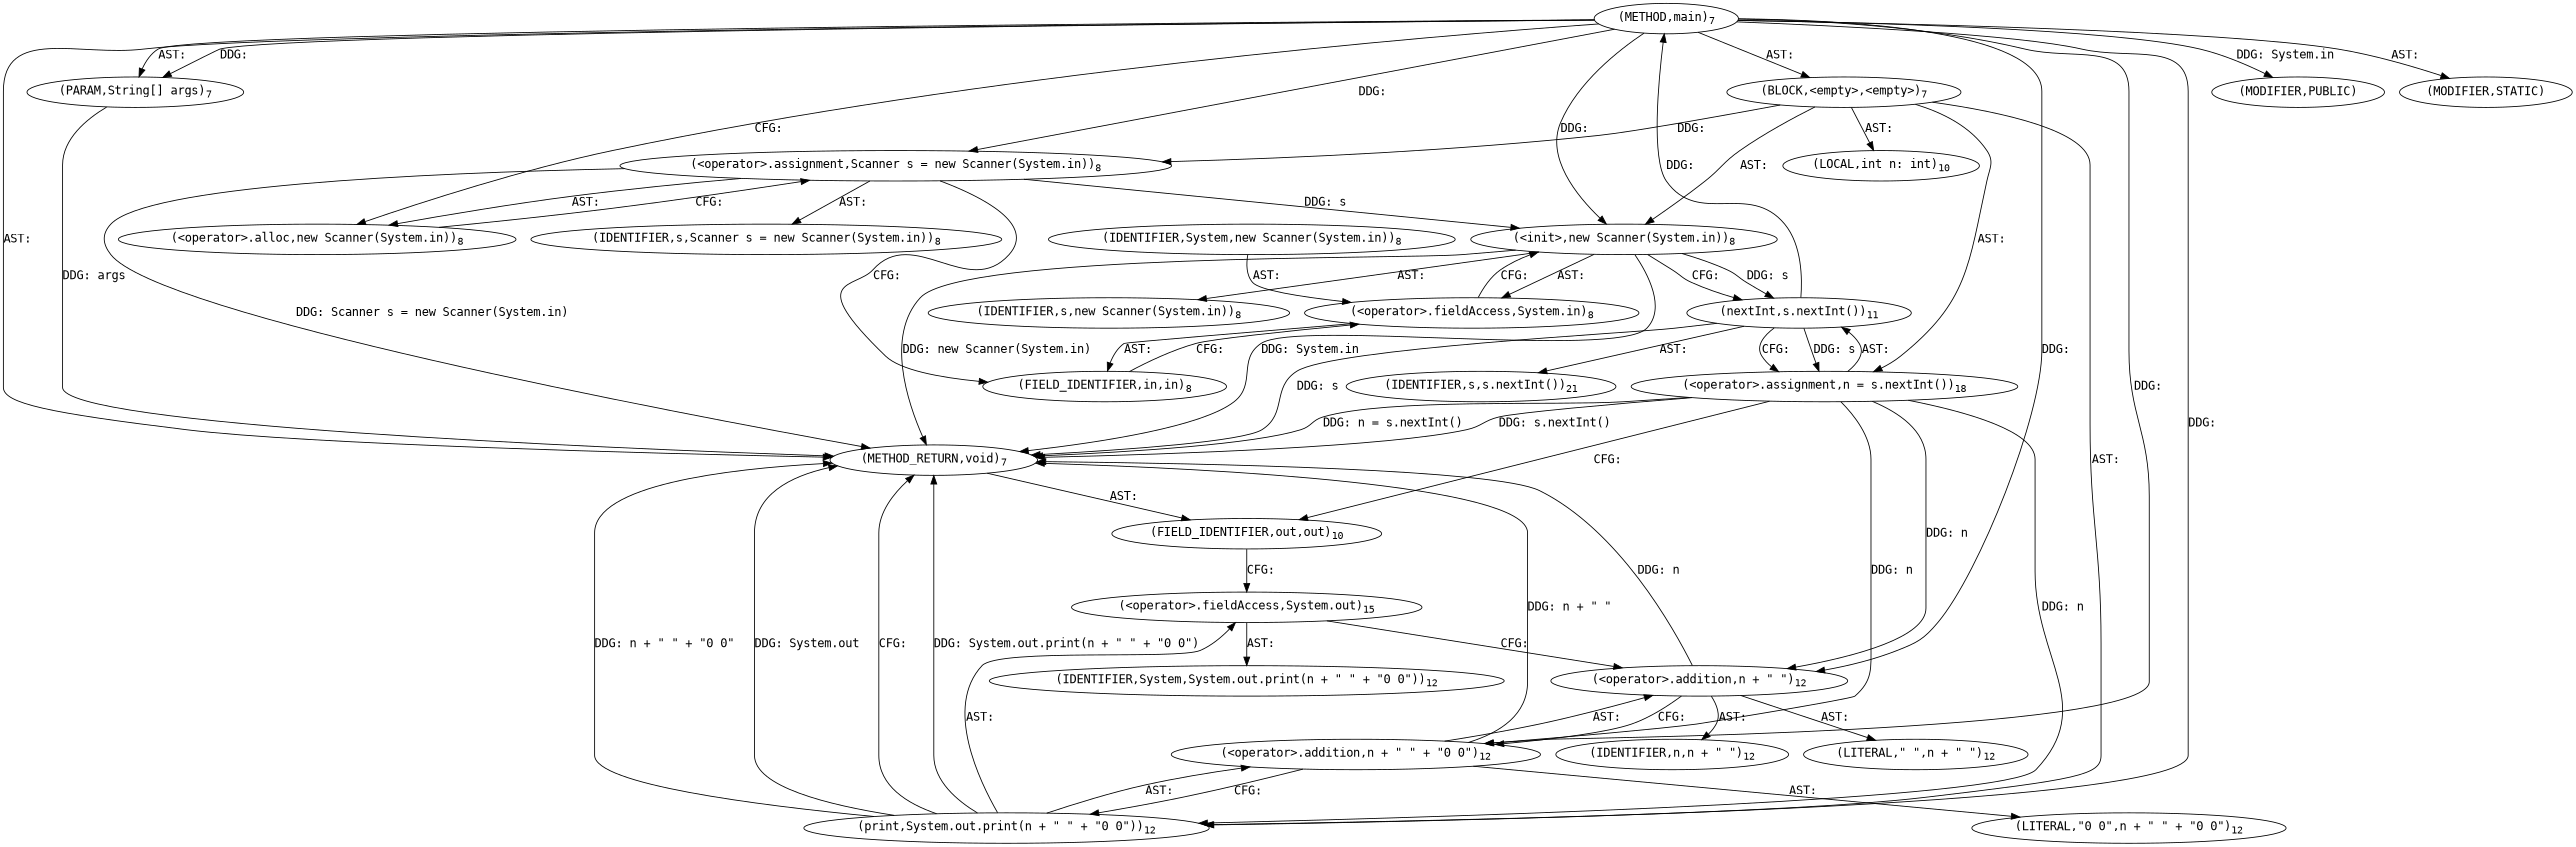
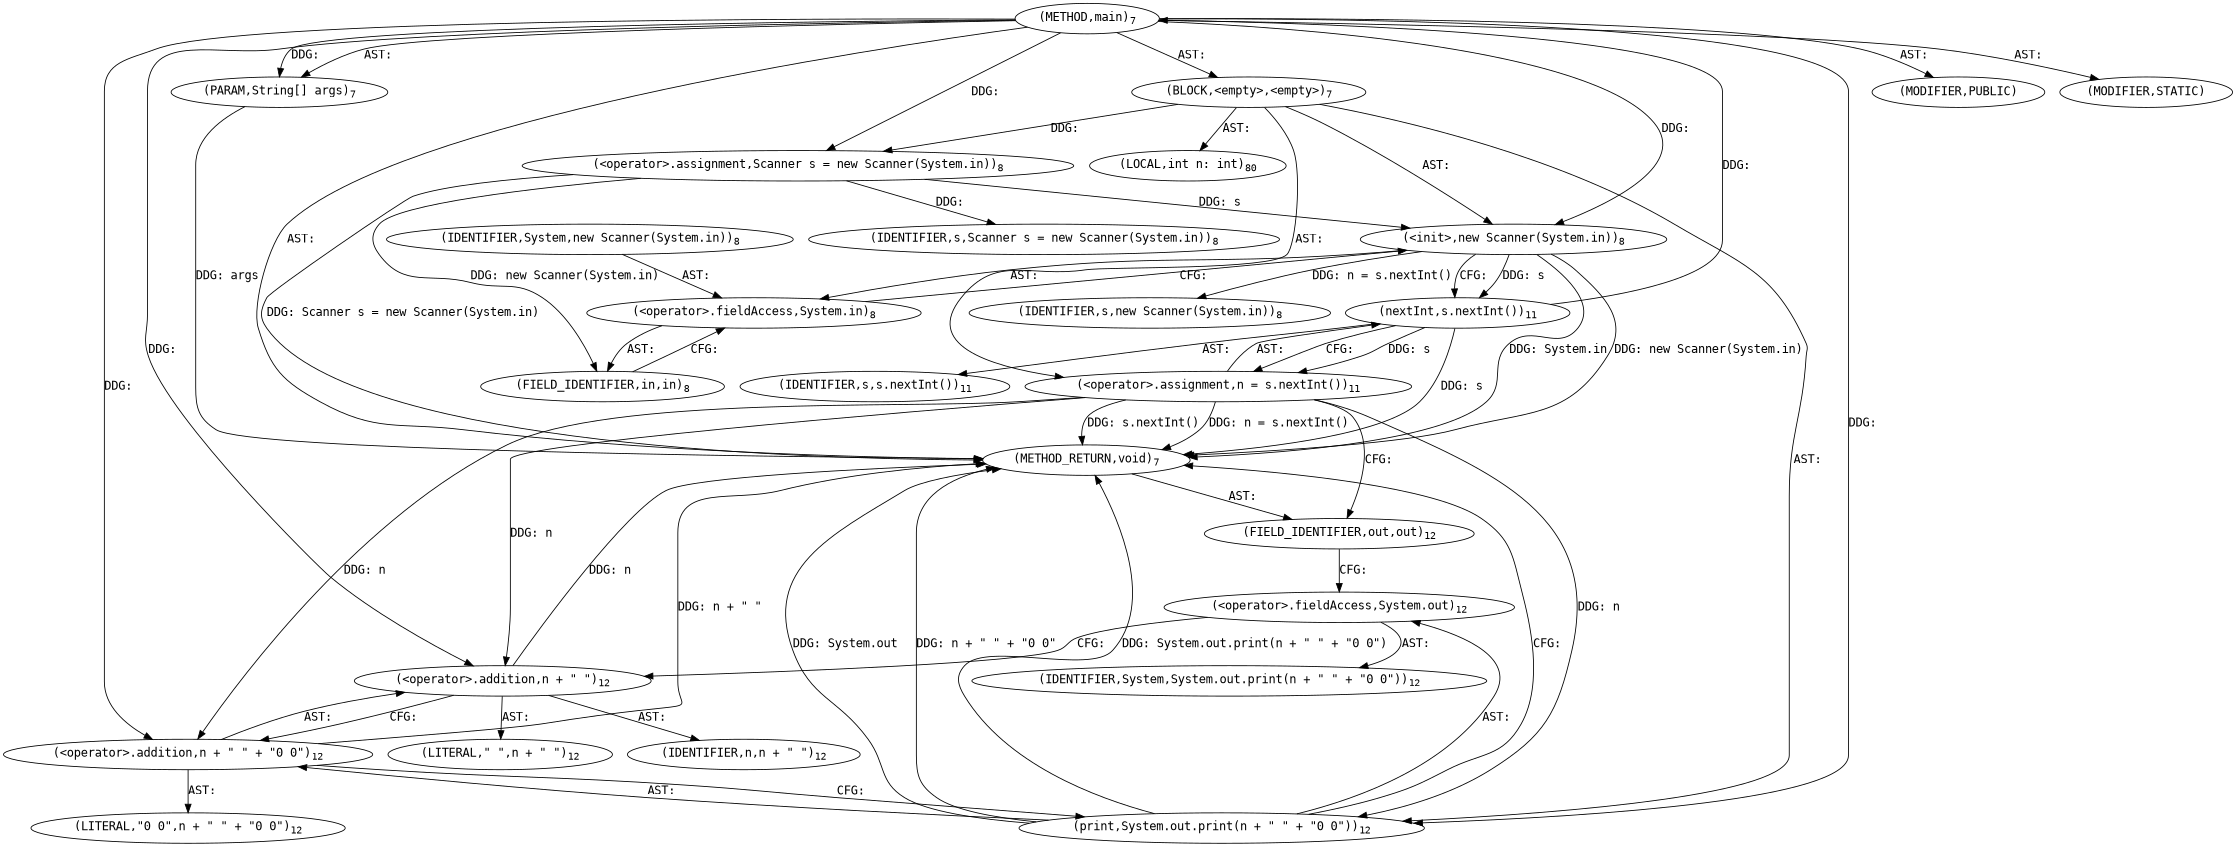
edge "(METHOD,main)" -> "(MODIFIER,PUBLIC)": label "DDG: System.in" -> "AST: "
node "(LOCAL,int n: int)": text "10" -> "80"
edge "(<operator>.assignment,Scanner s = new Scanner(System.in))" -> "(IDENTIFIER,s,Scanner s = new Scanner(System.in))": label "AST: " -> "DDG: "
node "(<operator>.alloc,new Scanner(System.in))": removed
edge "(<operator>.assignment,Scanner s = new Scanner(System.in))" -> "(FIELD_IDENTIFIER,in,in)": label "CFG: " -> "DDG: new Scanner(System.in)"
edge "(<init>,new Scanner(System.in))" -> "(IDENTIFIER,s,new Scanner(System.in))": label "AST: " -> "DDG: n = s.nextInt()"
node "(IDENTIFIER,s,s.nextInt())": text "21" -> "11"
node "(<operator>.assignment,n = s.nextInt())": text "18" -> "11"
node "(FIELD_IDENTIFIER,out,out)": text "10" -> "12"
node "(<operator>.fieldAccess,System.out)": text "15" -> "12"
